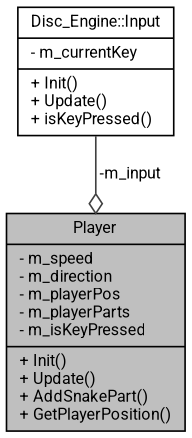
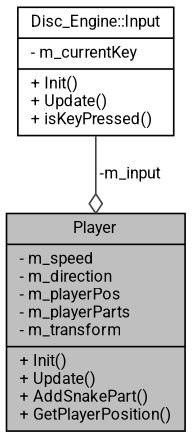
node "Player": text "- m_isKeyPressed" -> "- m_transform"
